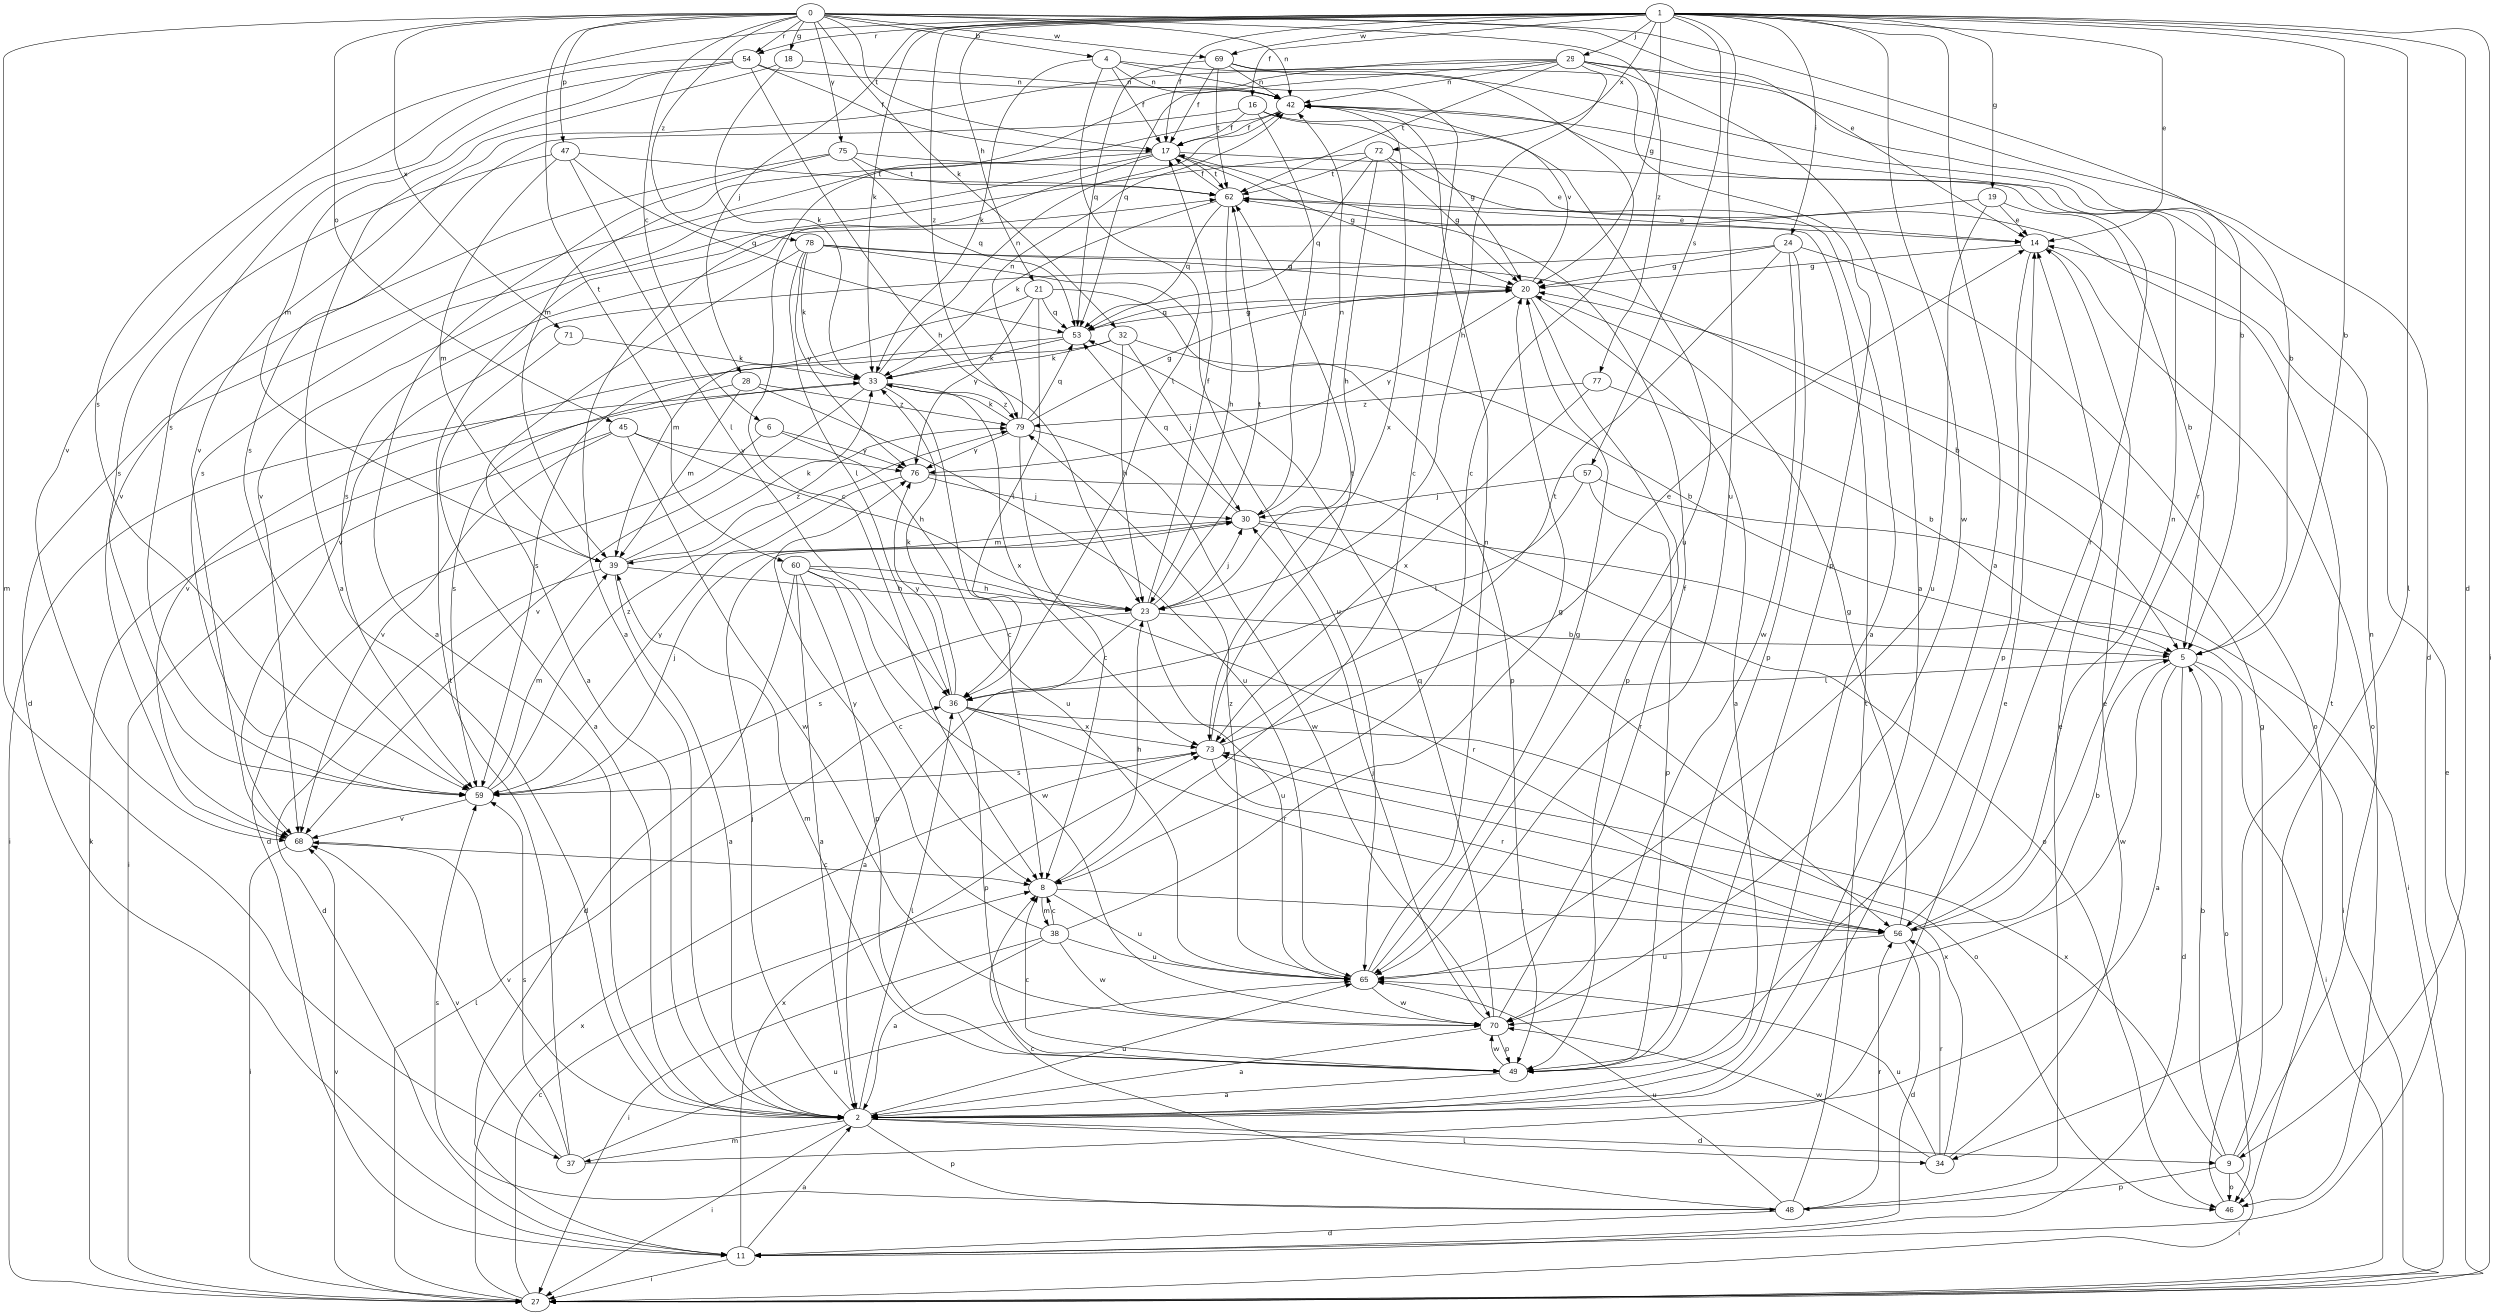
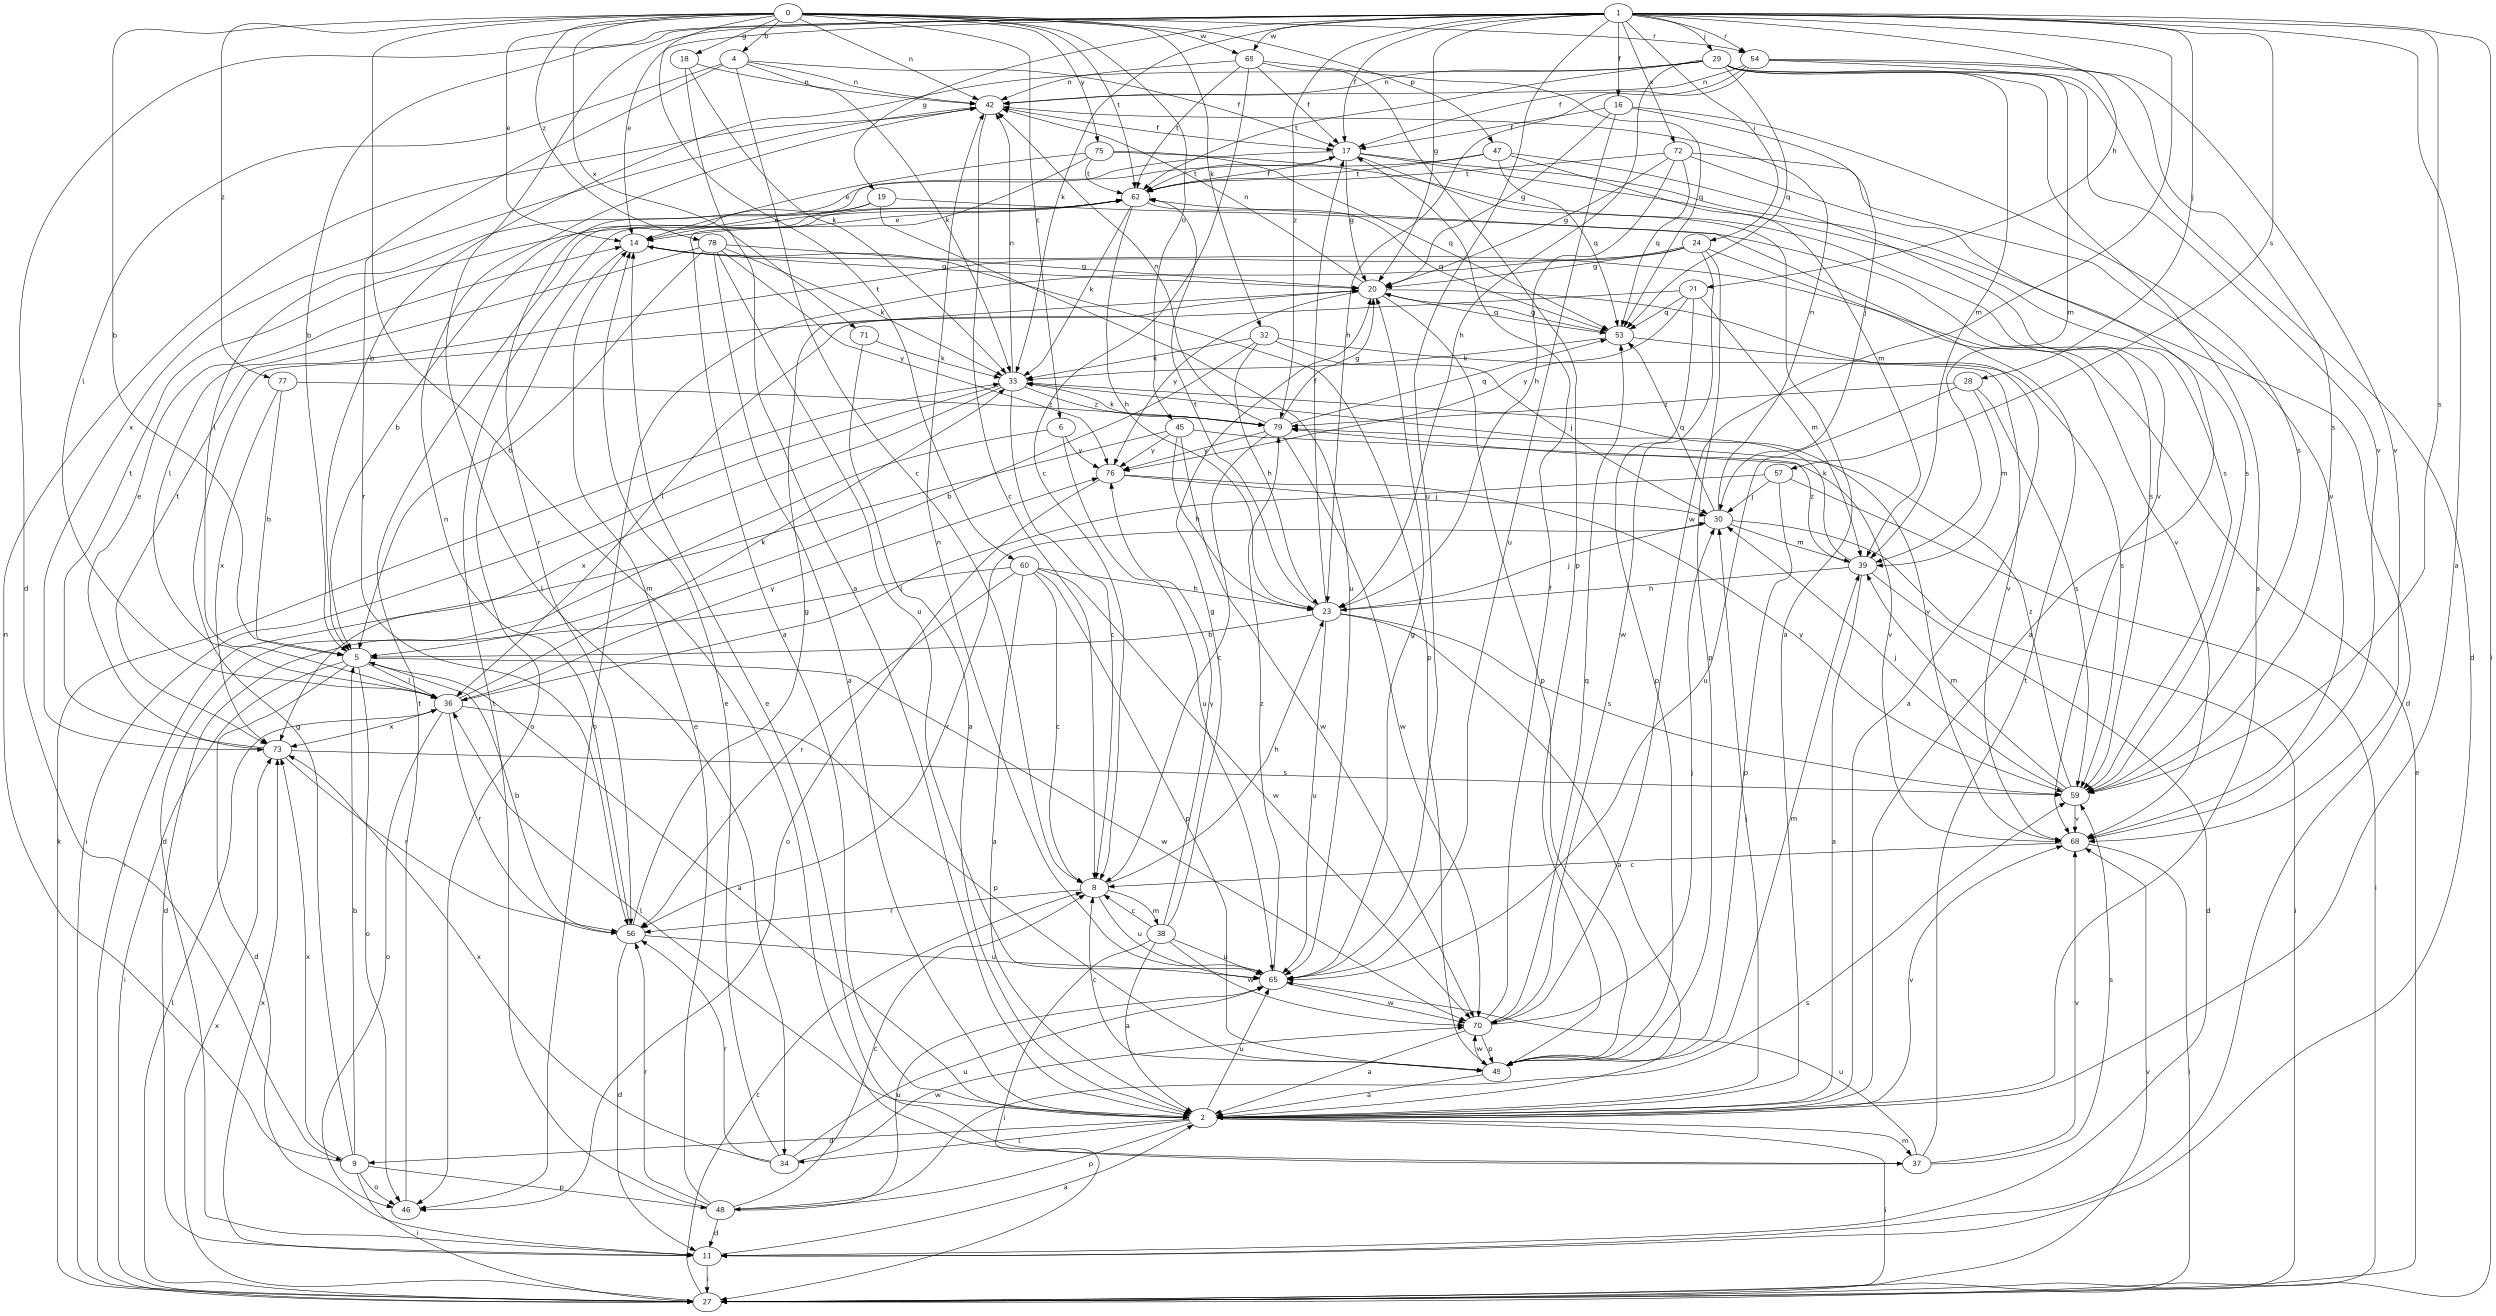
edge "0" -> "17": now "0" -> "62"
edge "20" -> "42": label "v" -> "n"
